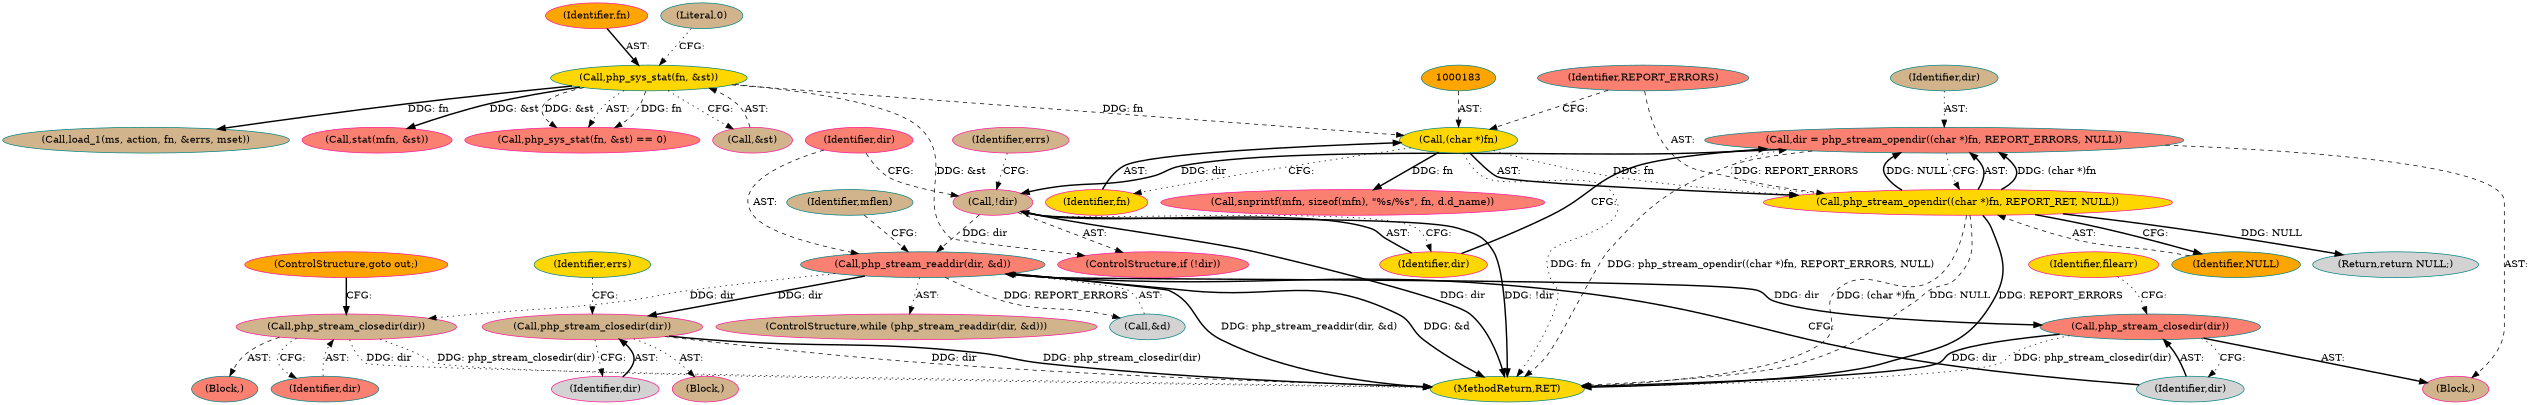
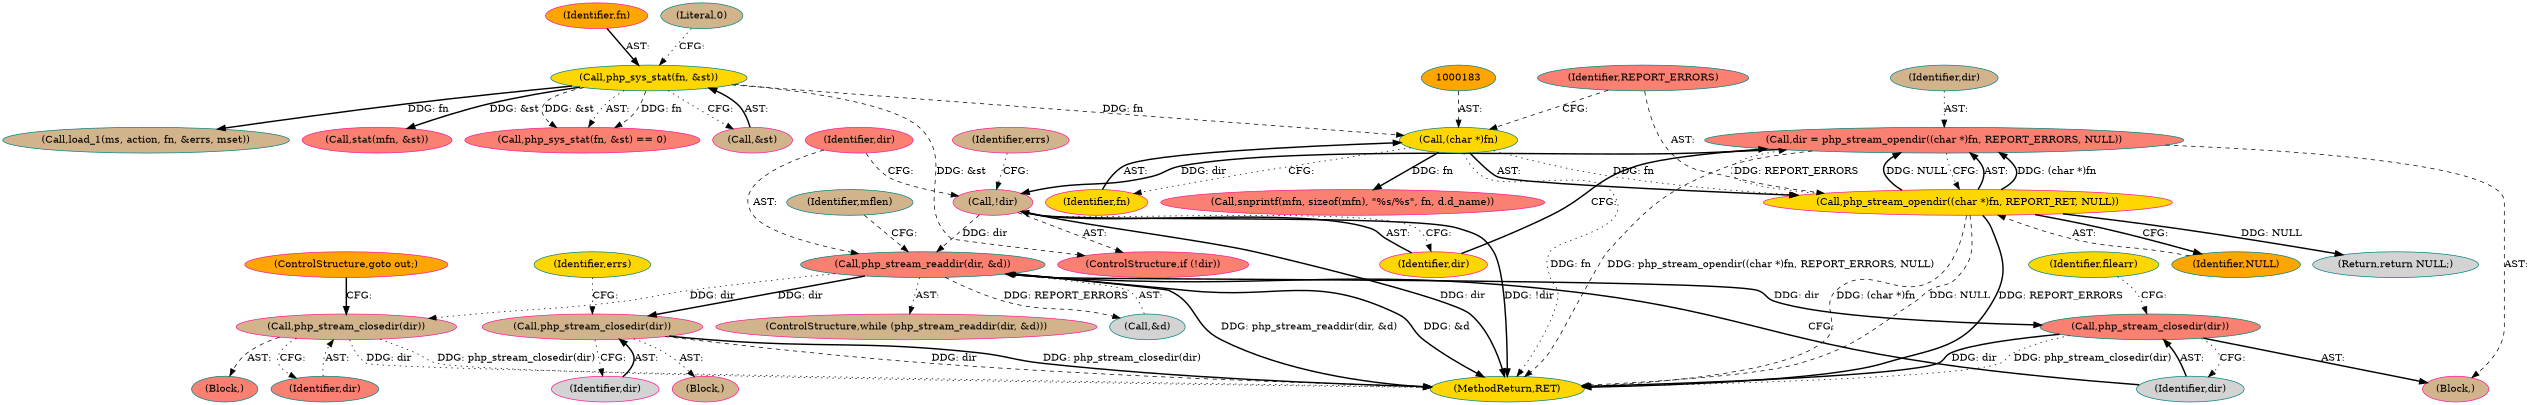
edge "(Call,&st)" -> "(Call,php_sys_stat(fn, &st))": style dashed -> bold
node "(Identifier,filearr)": color deeppink -> teal
